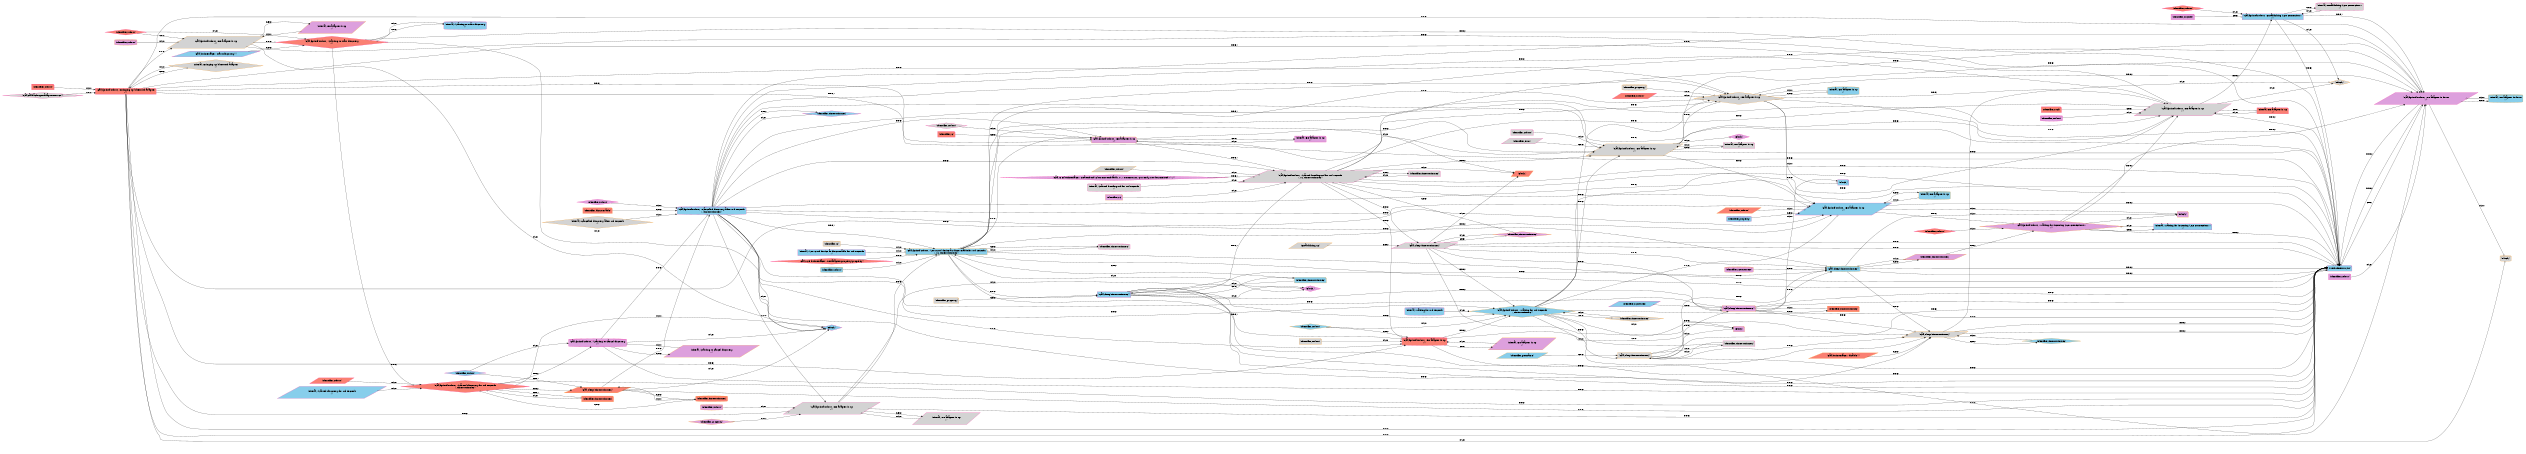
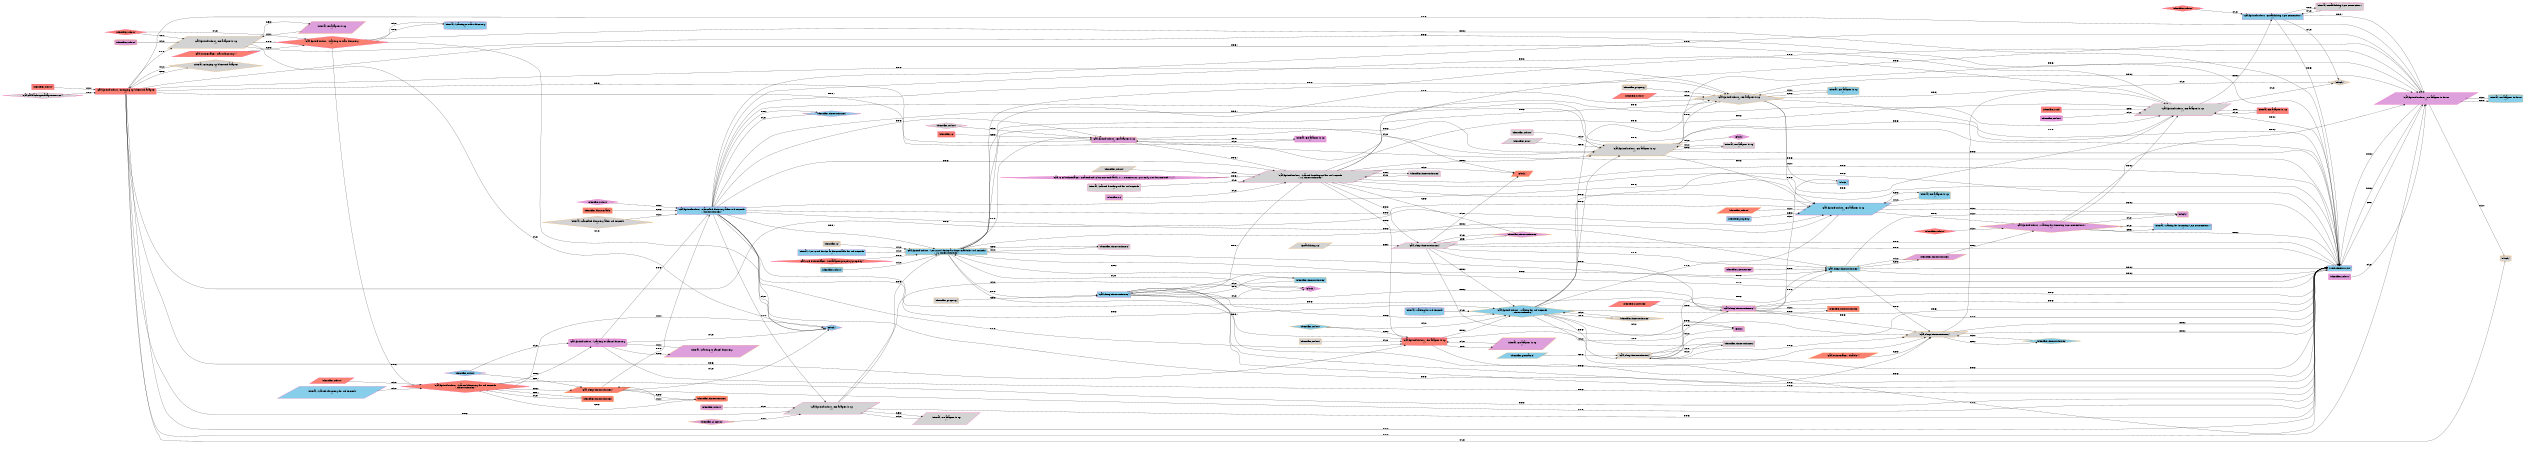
node "(Identifier,sock_fd)": removed
node "(Call,bt_interface->start_discovery())": fillcolor skyblue -> salmon
node "(Identifier,sco_listen)": fillcolor skyblue -> salmon
